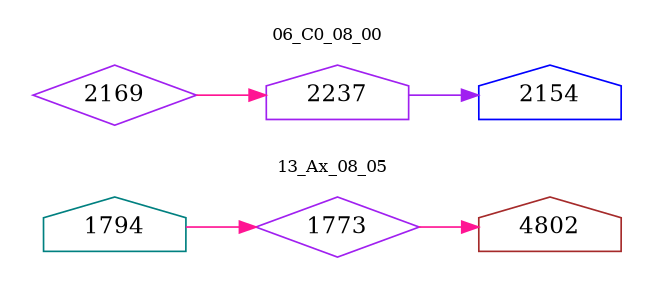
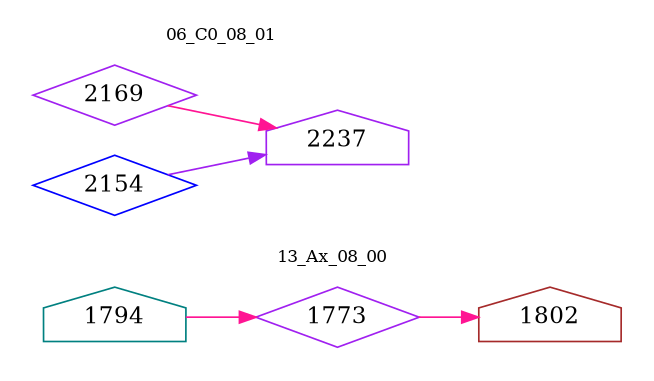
cluster "06_C0_08_00": label "06_C0_08_00" -> "06_C0_08_01"
edge "2237" -> "2154": reversed
node "2154": shape house -> diamond
cluster "13_Ax_08_05": label "13_Ax_08_05" -> "13_Ax_08_00"
node "4802": label "4802" -> "1802"
